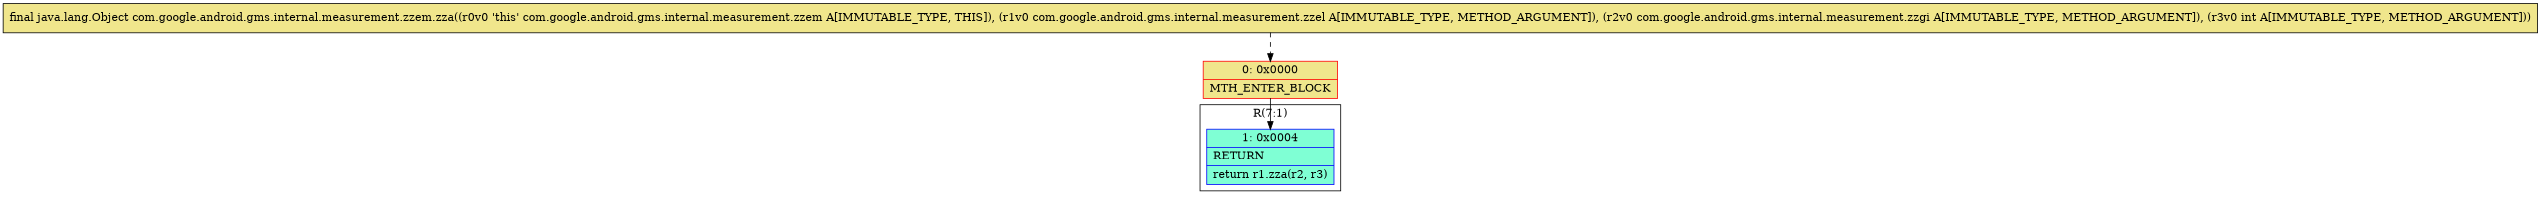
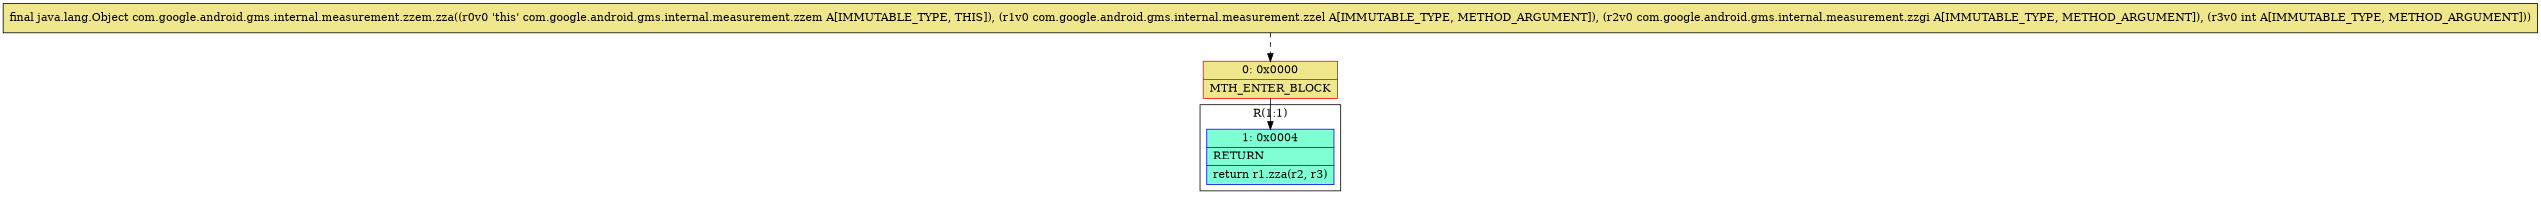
cluster "R(7:1)": label "R(7:1)" -> "R(1:1)"
